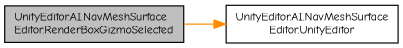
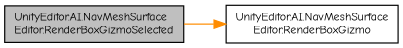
node "UnityEditor.AI.NavMeshSurface Editor.UnityEditor": label "UnityEditor.AI.NavMeshSurface Editor.UnityEditor" -> "UnityEditor.AI.NavMeshSurface Editor.RenderBoxGizmo"
